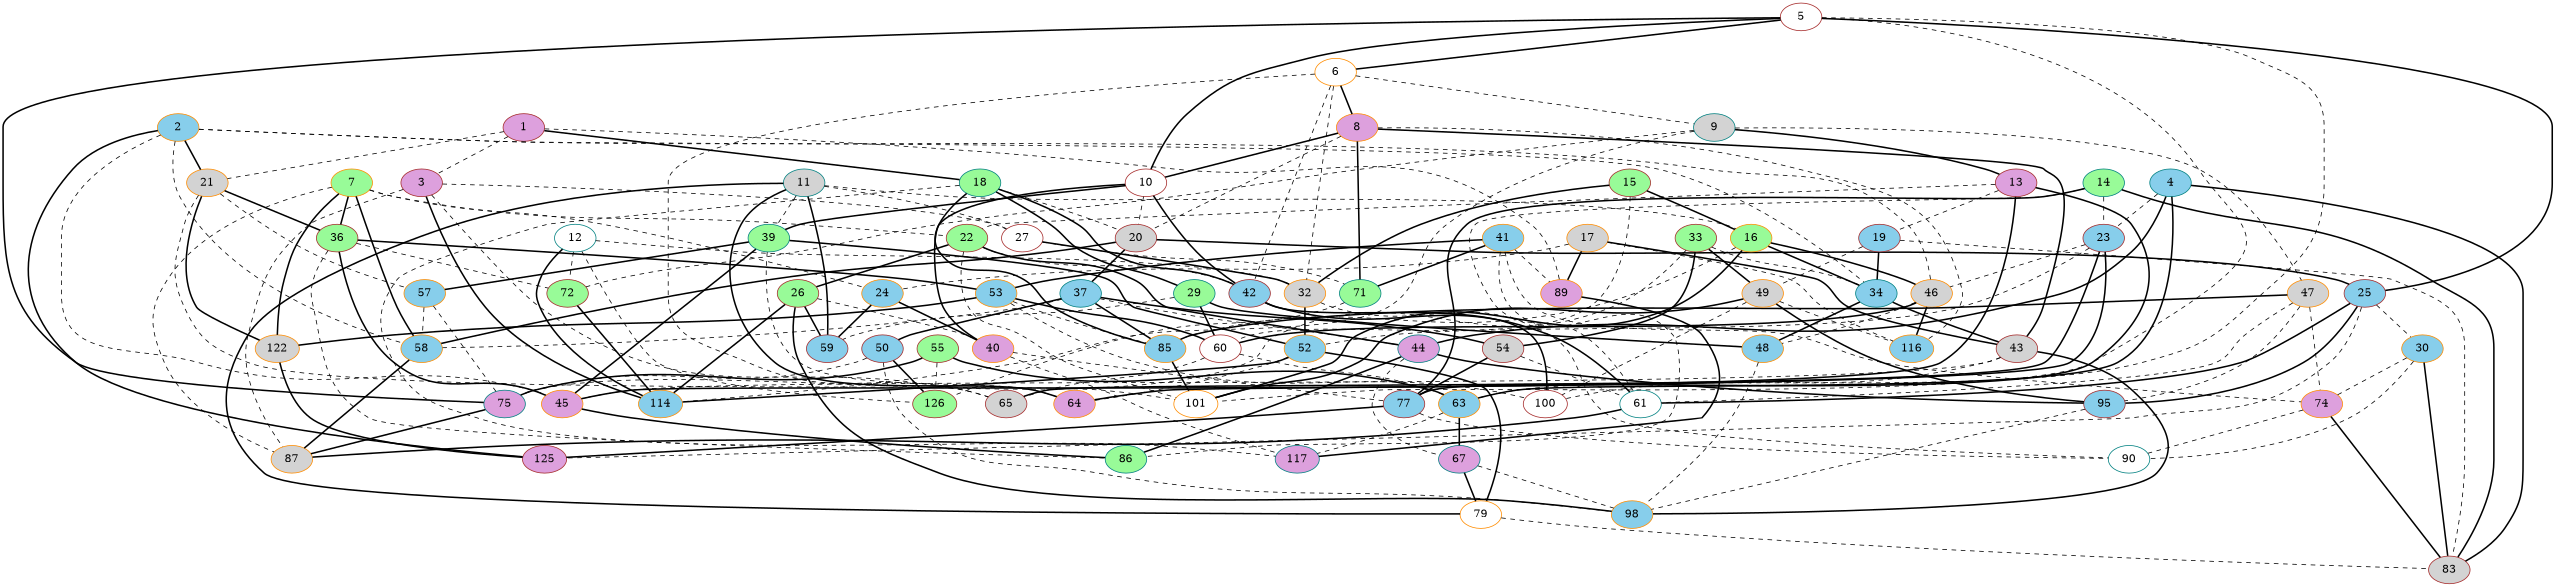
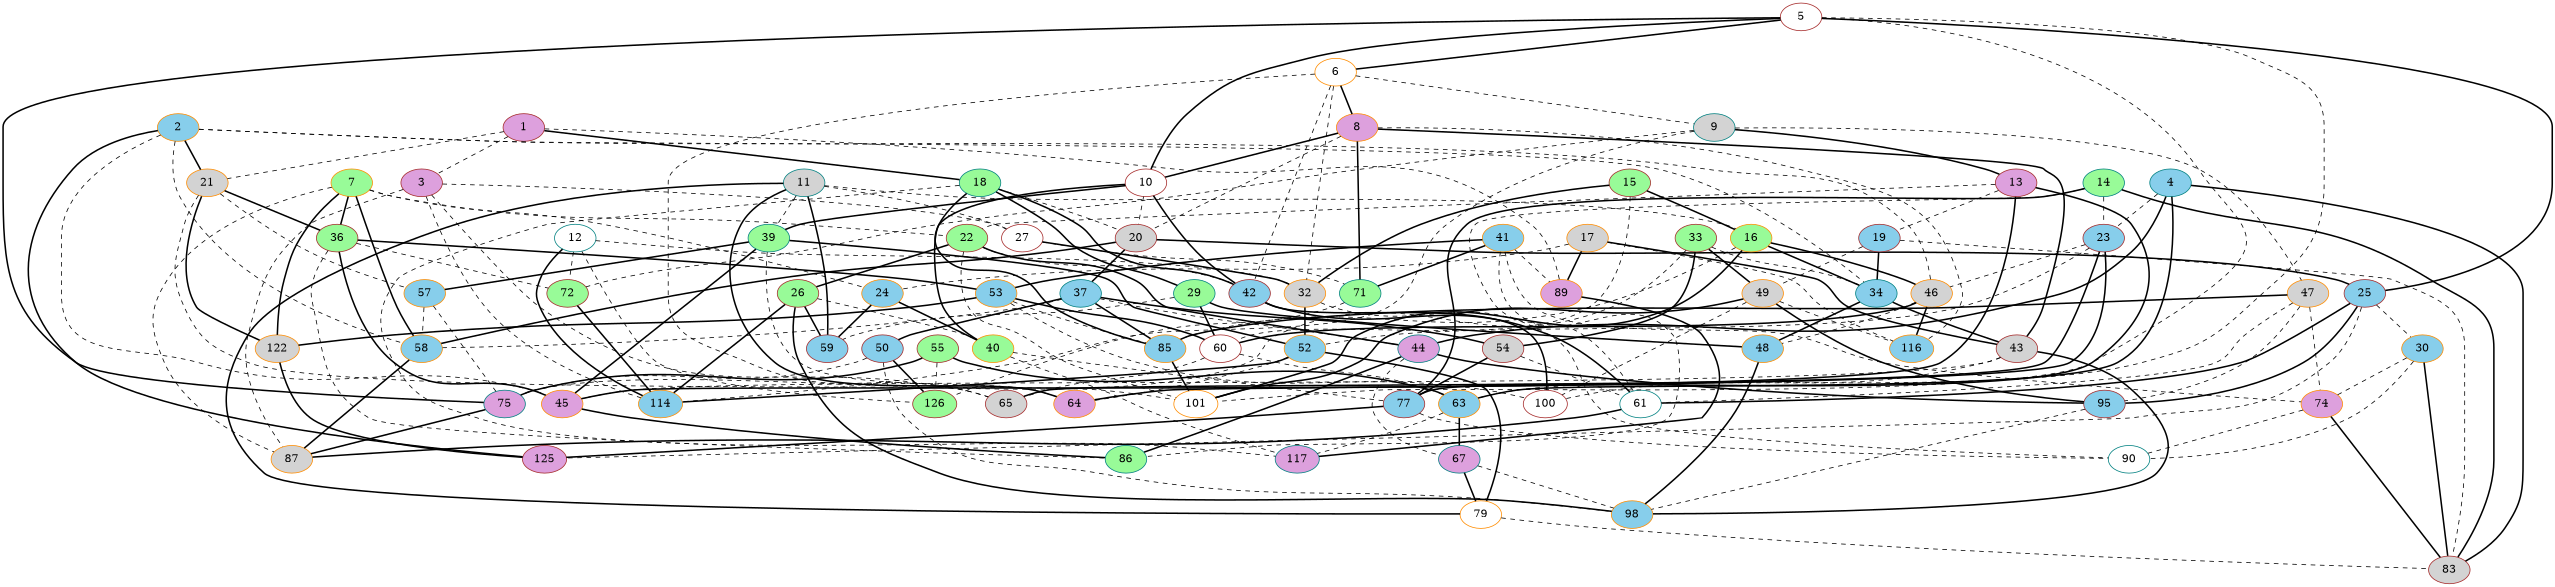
edge "3" -- "114": style bold -> dashed
node "40": fillcolor plum -> palegreen
edge "48" -- "98": style dashed -> bold
